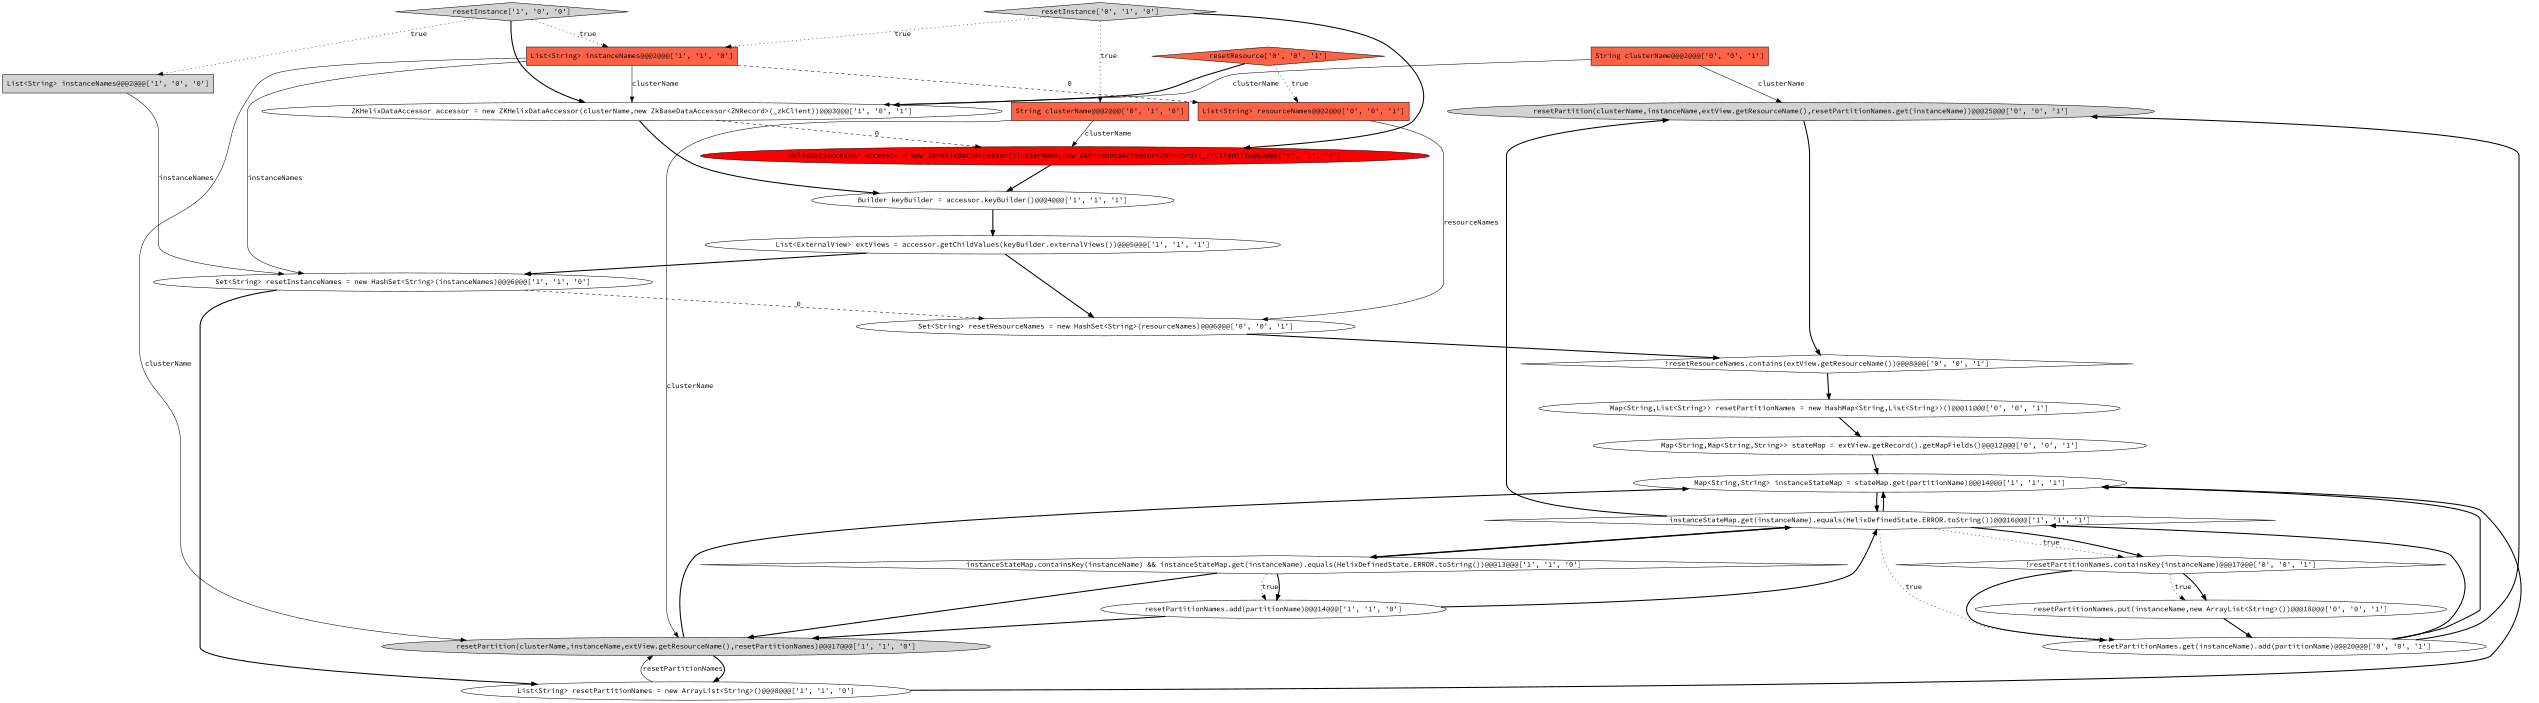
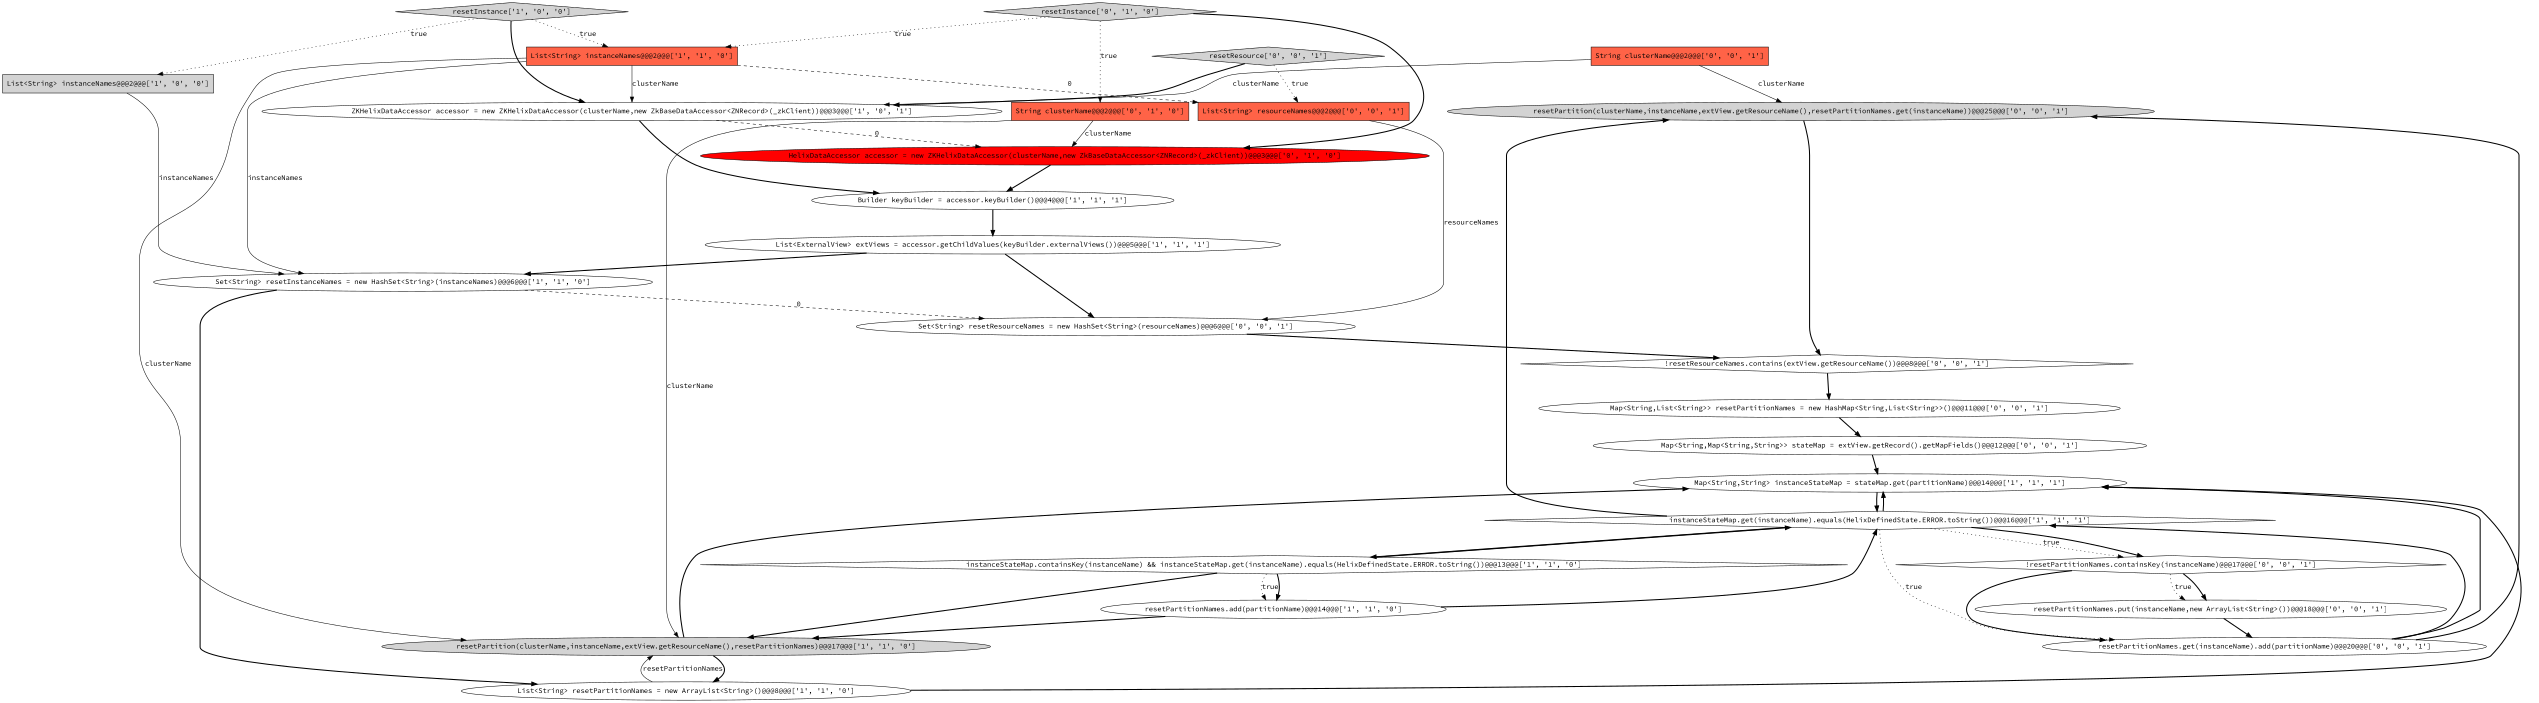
node "resetResource['0', '0', '1']": fillcolor tomato -> lightgray
